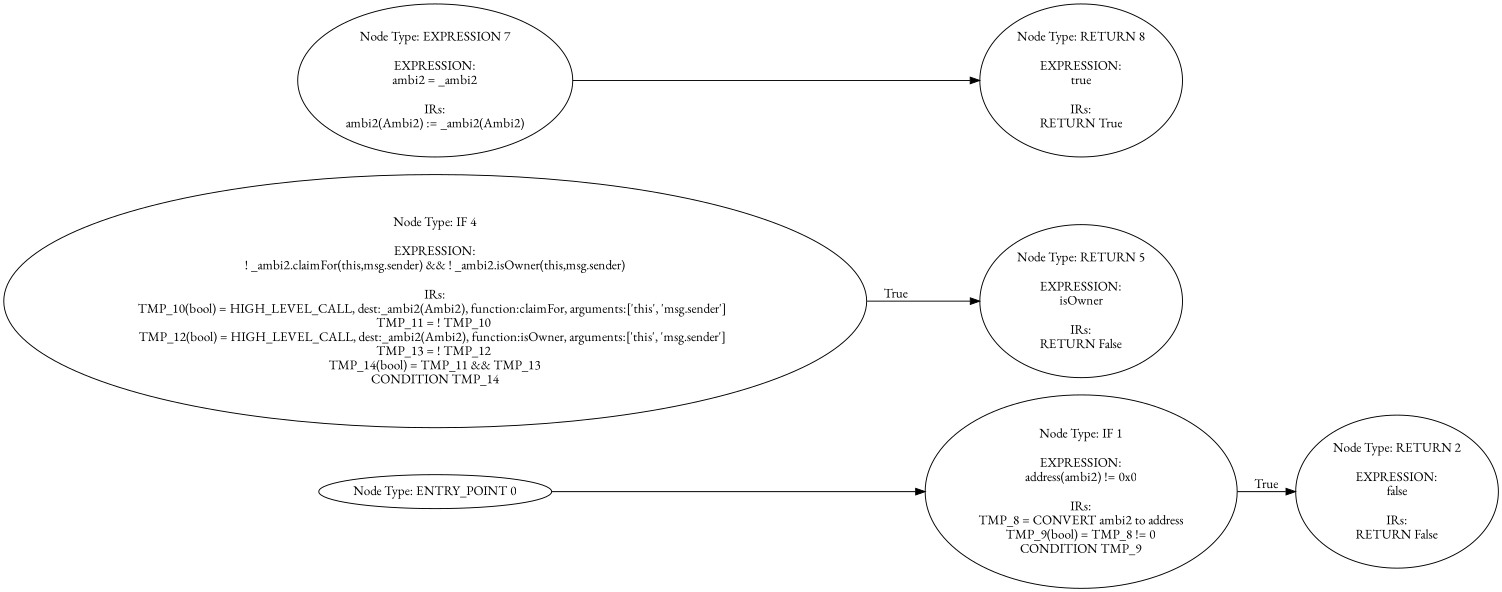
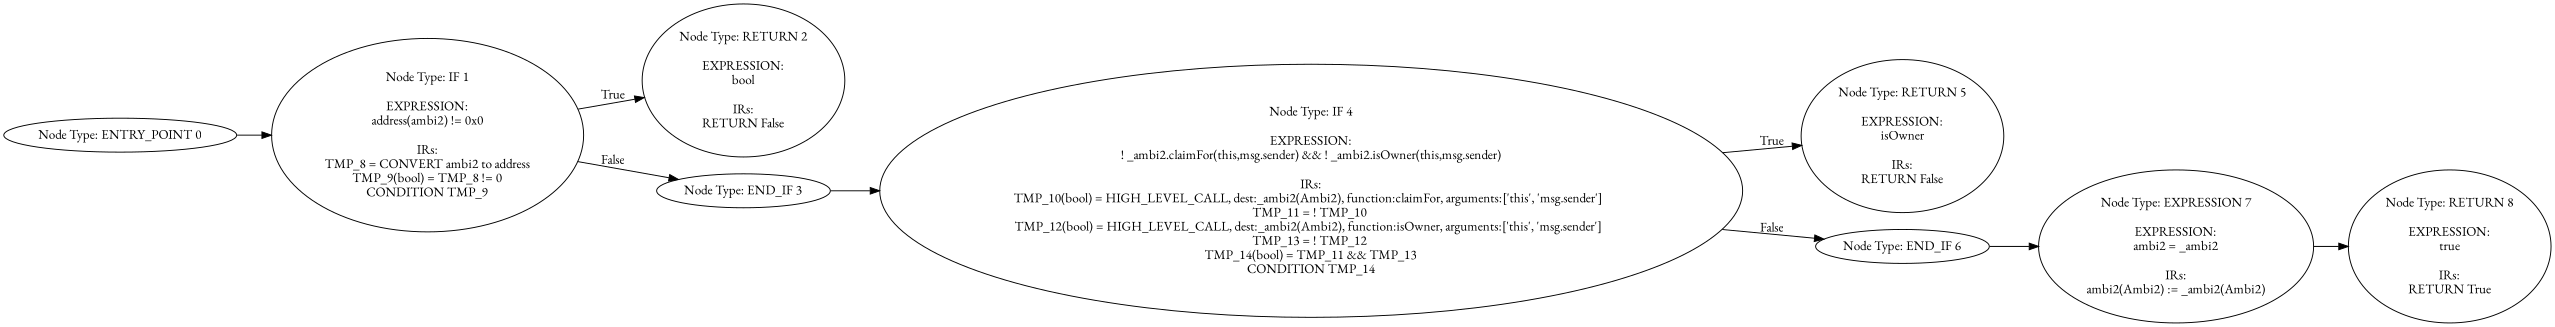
node "Node Type: END_IF 3": added
node "Node Type: END_IF 6": added
node "Node Type: RETURN 2 EXPRESSION: false IRs: RETURN False": label "Node Type: RETURN 2 EXPRESSION: false IRs: RETURN False" -> "Node Type: RETURN 2 EXPRESSION: bool IRs: RETURN False"
